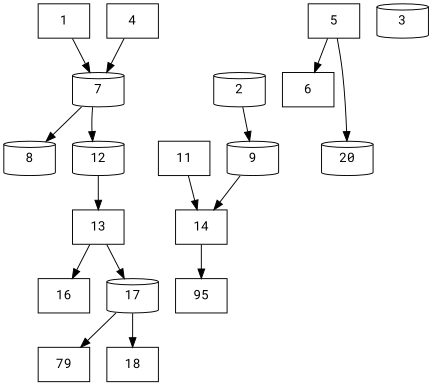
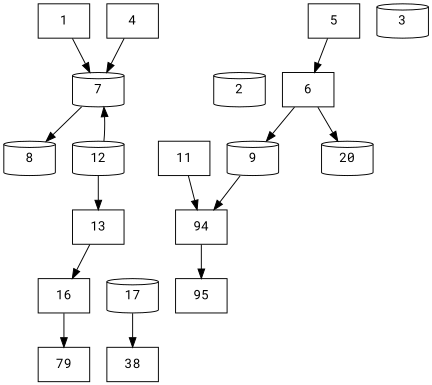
edge "5" -> "20": now "6" -> "20"
edge "7" -> "12": reversed
edge "2" -> "9": now "6" -> "9"
node "14": label "14" -> "94"
edge "13" -> "17": removed
edge "17" -> "79": now "16" -> "79"
node "18": label "18" -> "38"
